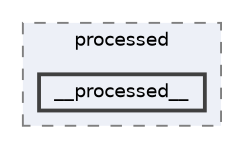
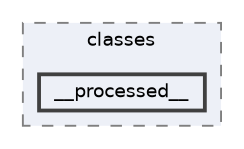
cluster "processed": label "processed" -> "classes"
